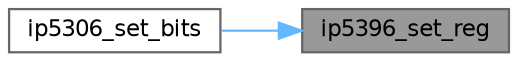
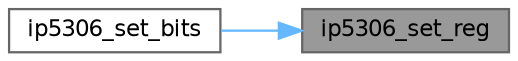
node "ip5396_set_reg": label "ip5396_set_reg" -> "ip5306_set_reg"
